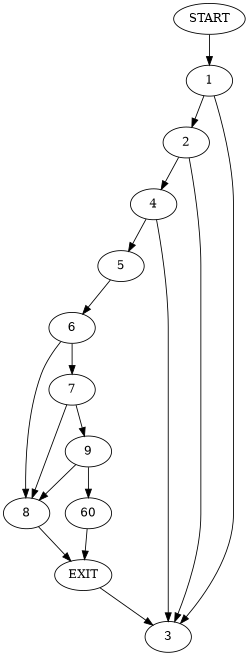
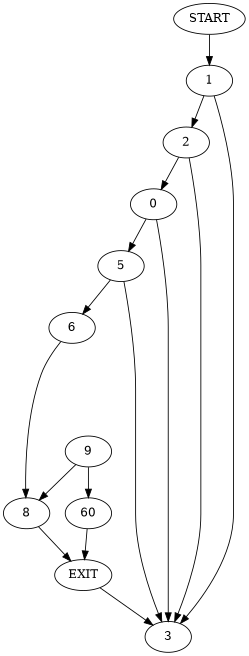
node "4": label "4" -> "0"
node "7": removed
edge "5" -> "3": added
